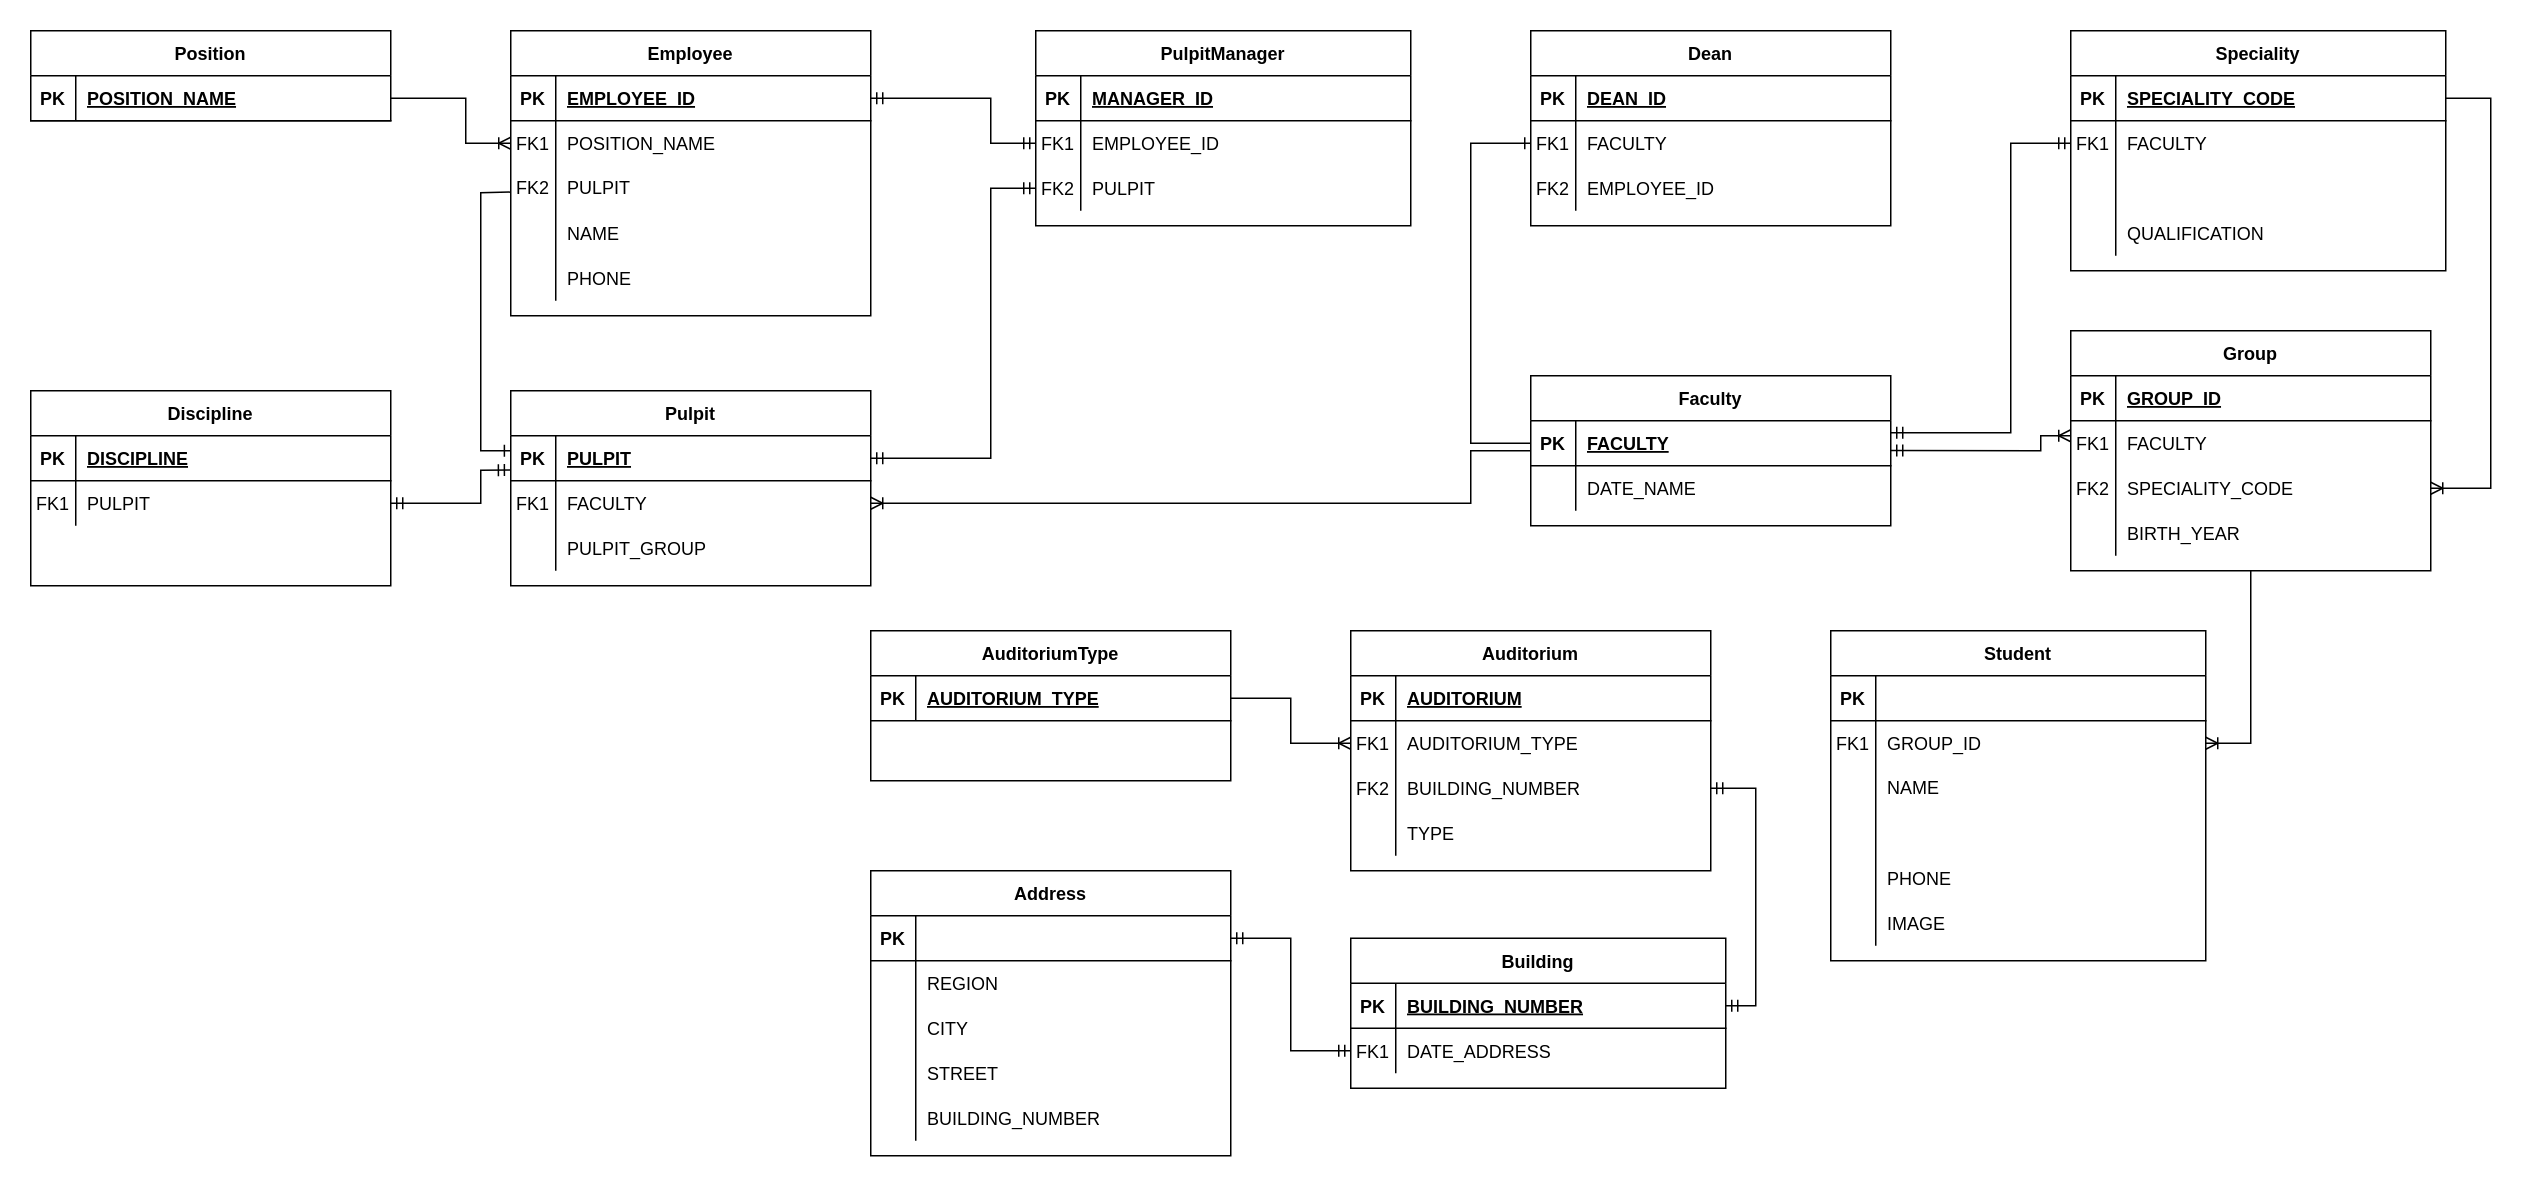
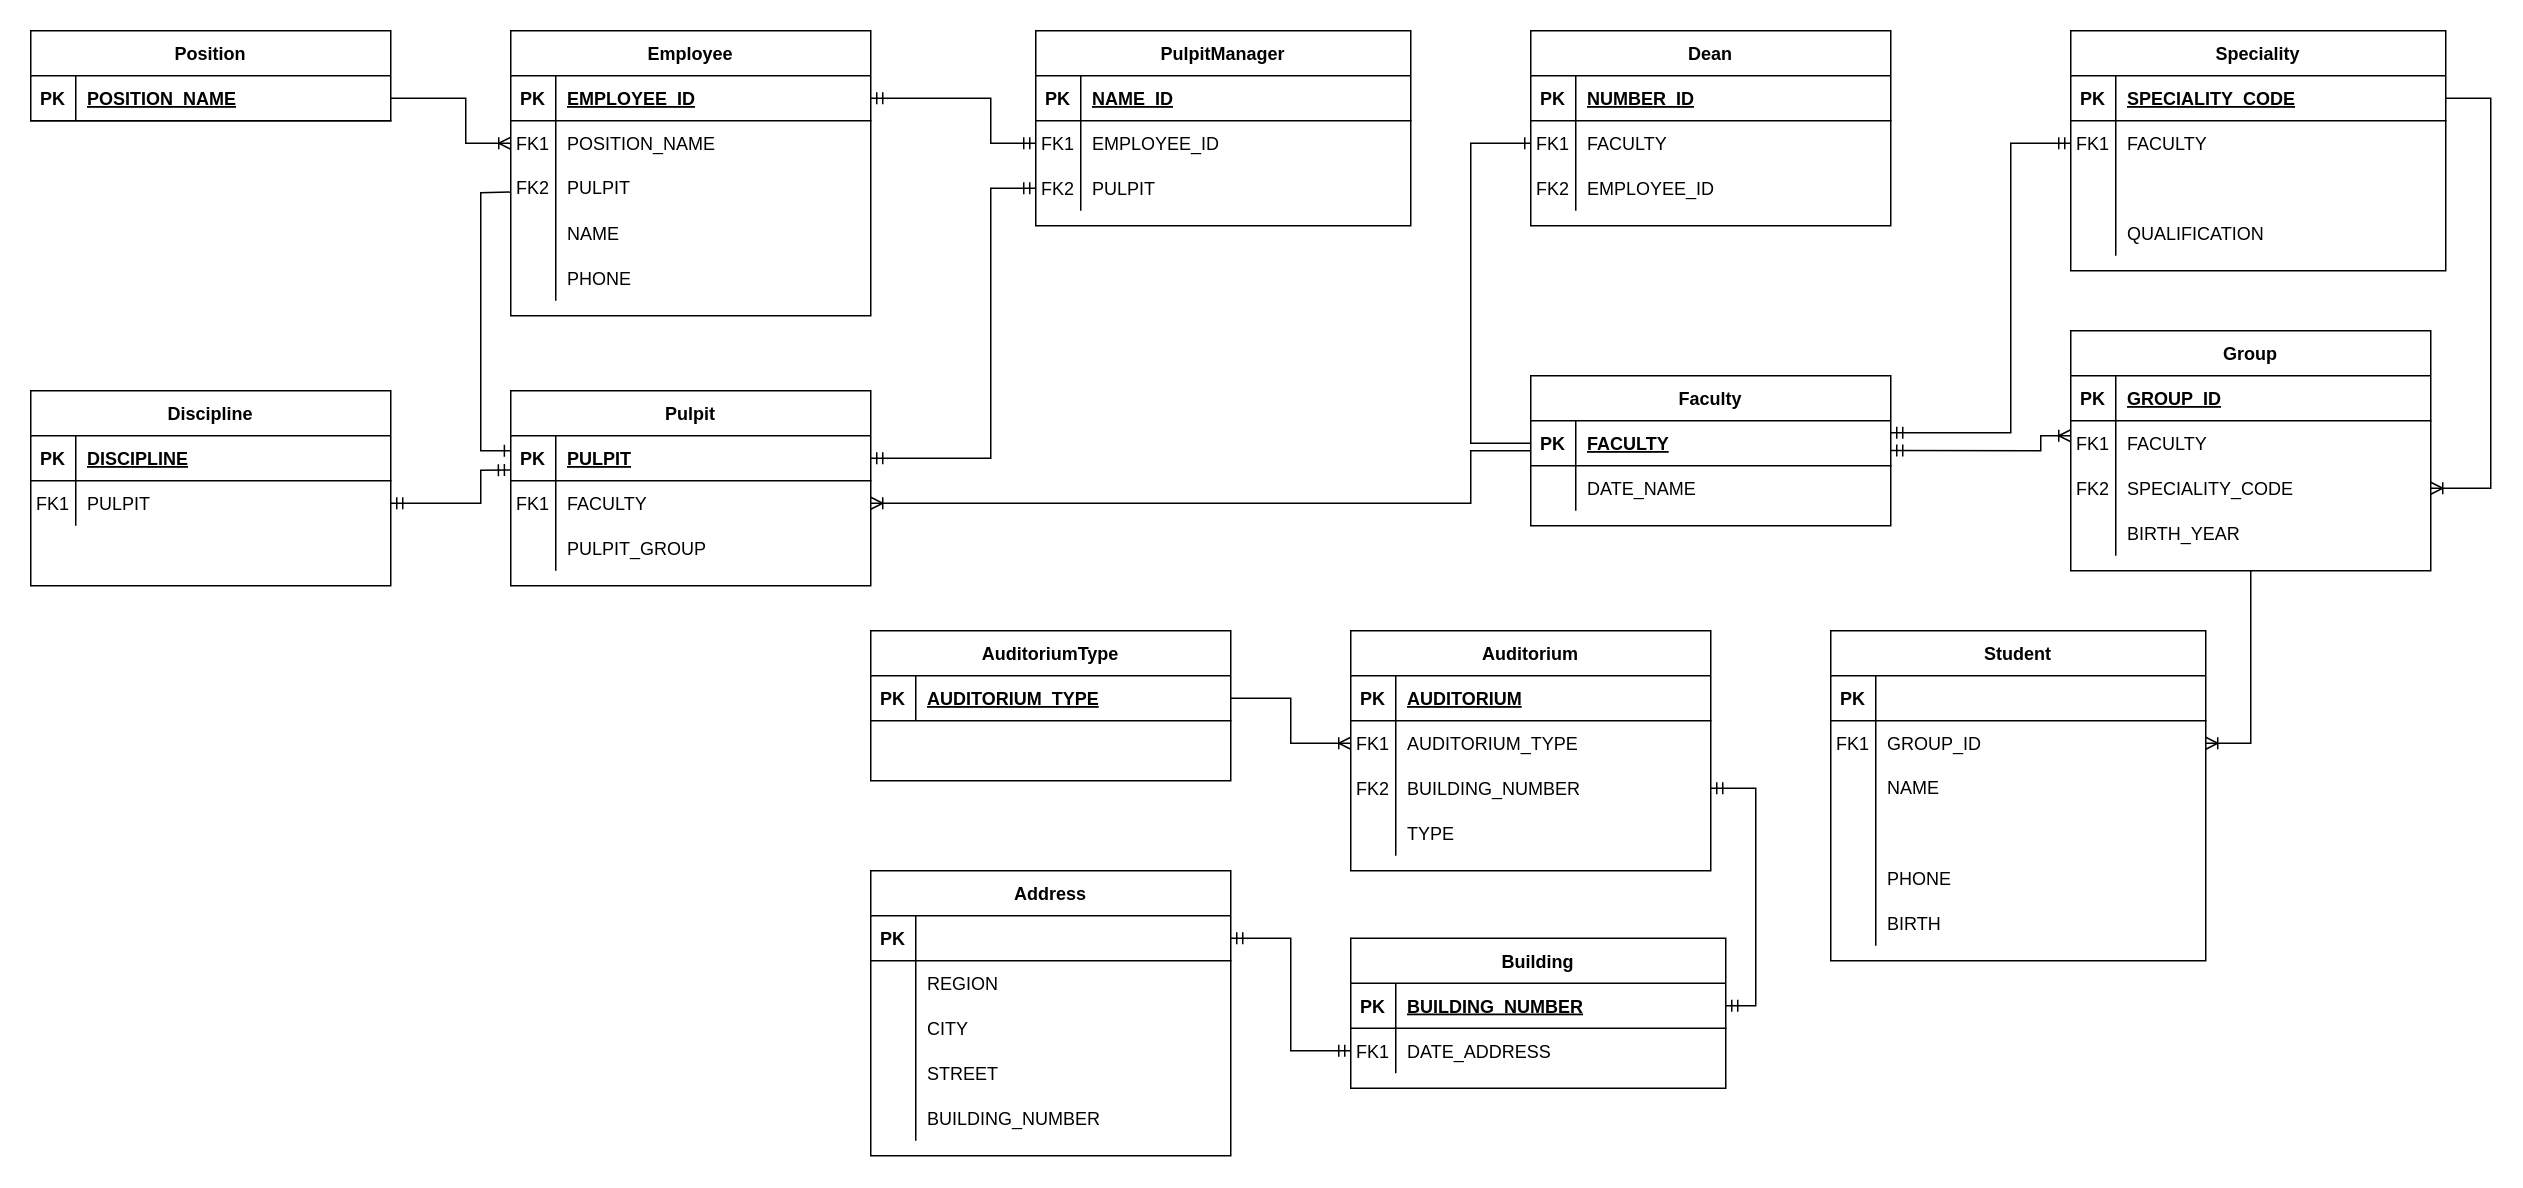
node "MANAGER_ID": label "MANAGER_ID" -> "NAME_ID"
node "DEAN_ID": label "DEAN_ID" -> "NUMBER_ID"
node "IMAGE": label "IMAGE" -> "BIRTH"
